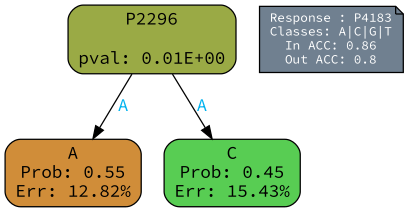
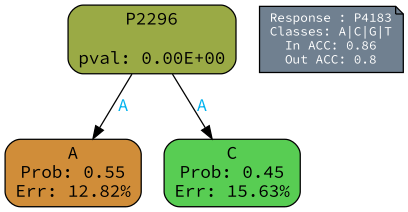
node "P2296 pval: 0.01E+00": label "P2296 pval: 0.01E+00" -> "P2296 pval: 0.00E+00"
node "C Prob: 0.45 Err: 15.43%": label "C Prob: 0.45 Err: 15.43%" -> "C Prob: 0.45 Err: 15.63%"
